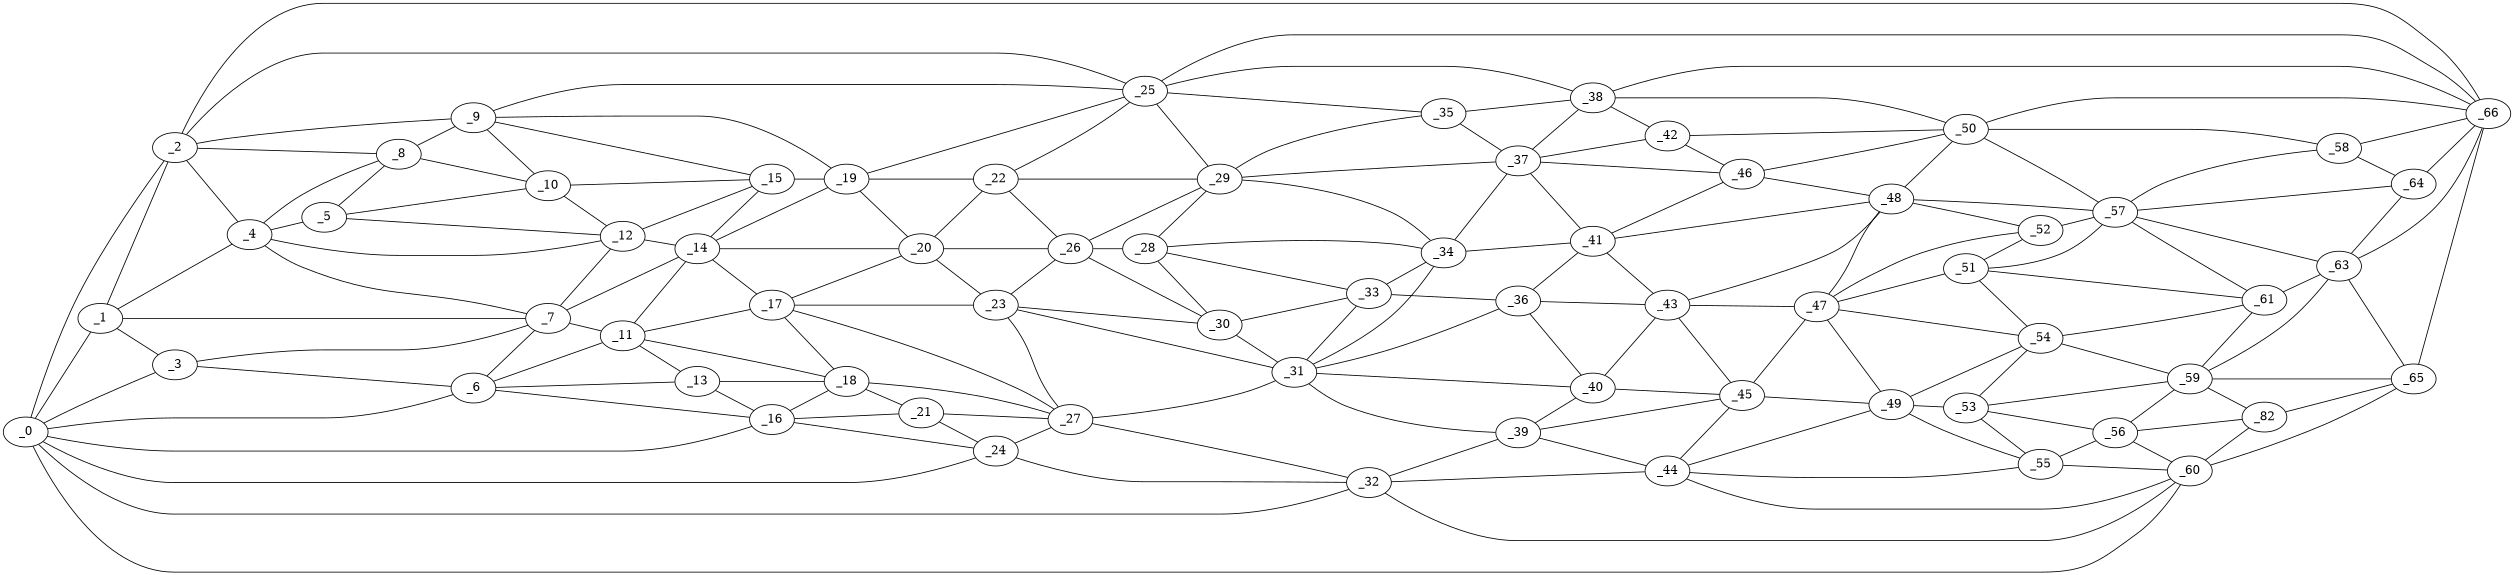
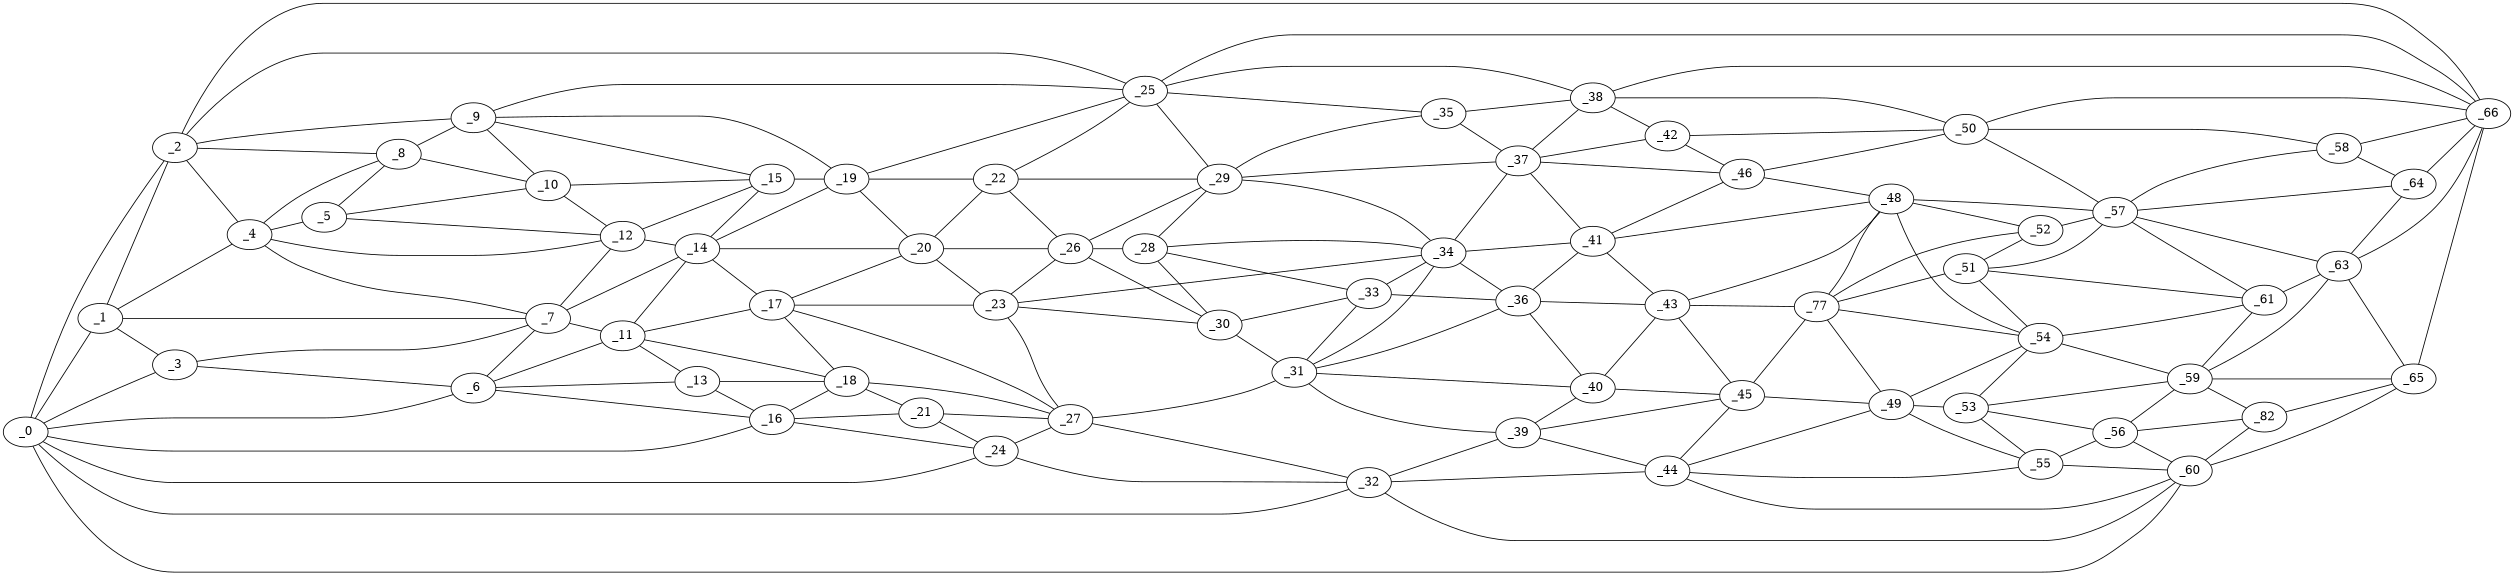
edge "_50" -- "_48": now "_54" -- "_48"
edge "_34" -- "_36": added
node "_47": label "_47" -> "_77"
edge "_23" -- "_31": now "_23" -- "_34"
